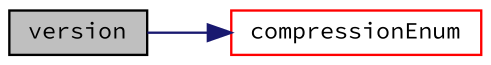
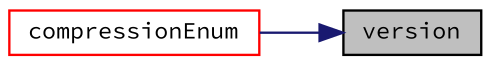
edge "version" -> "compressionEnum": reversed
